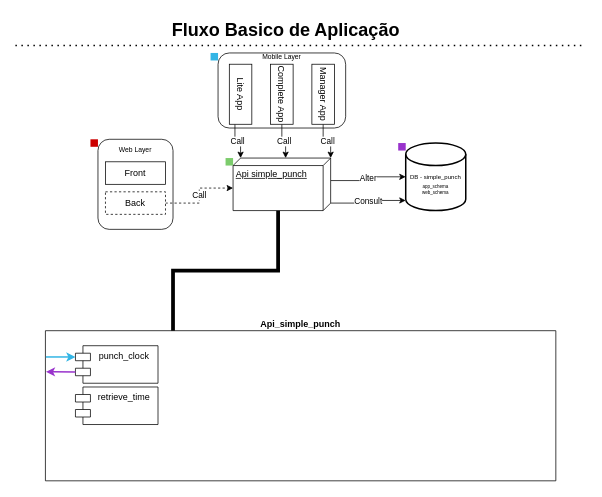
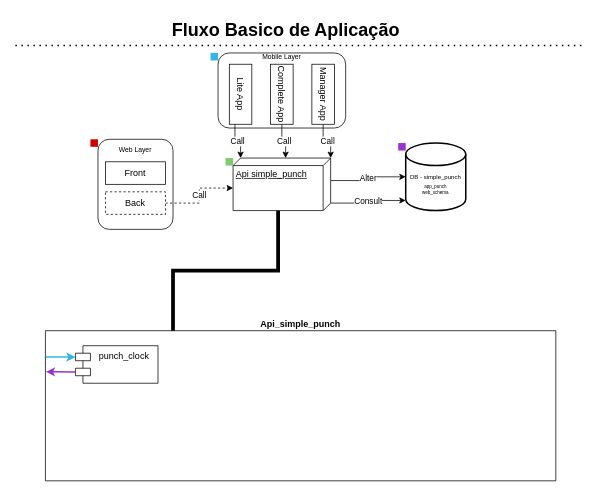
node "app_schema web_schema": label "app_schema web_schema" -> "app_punch web_schema"
node "retrieve_time": removed
